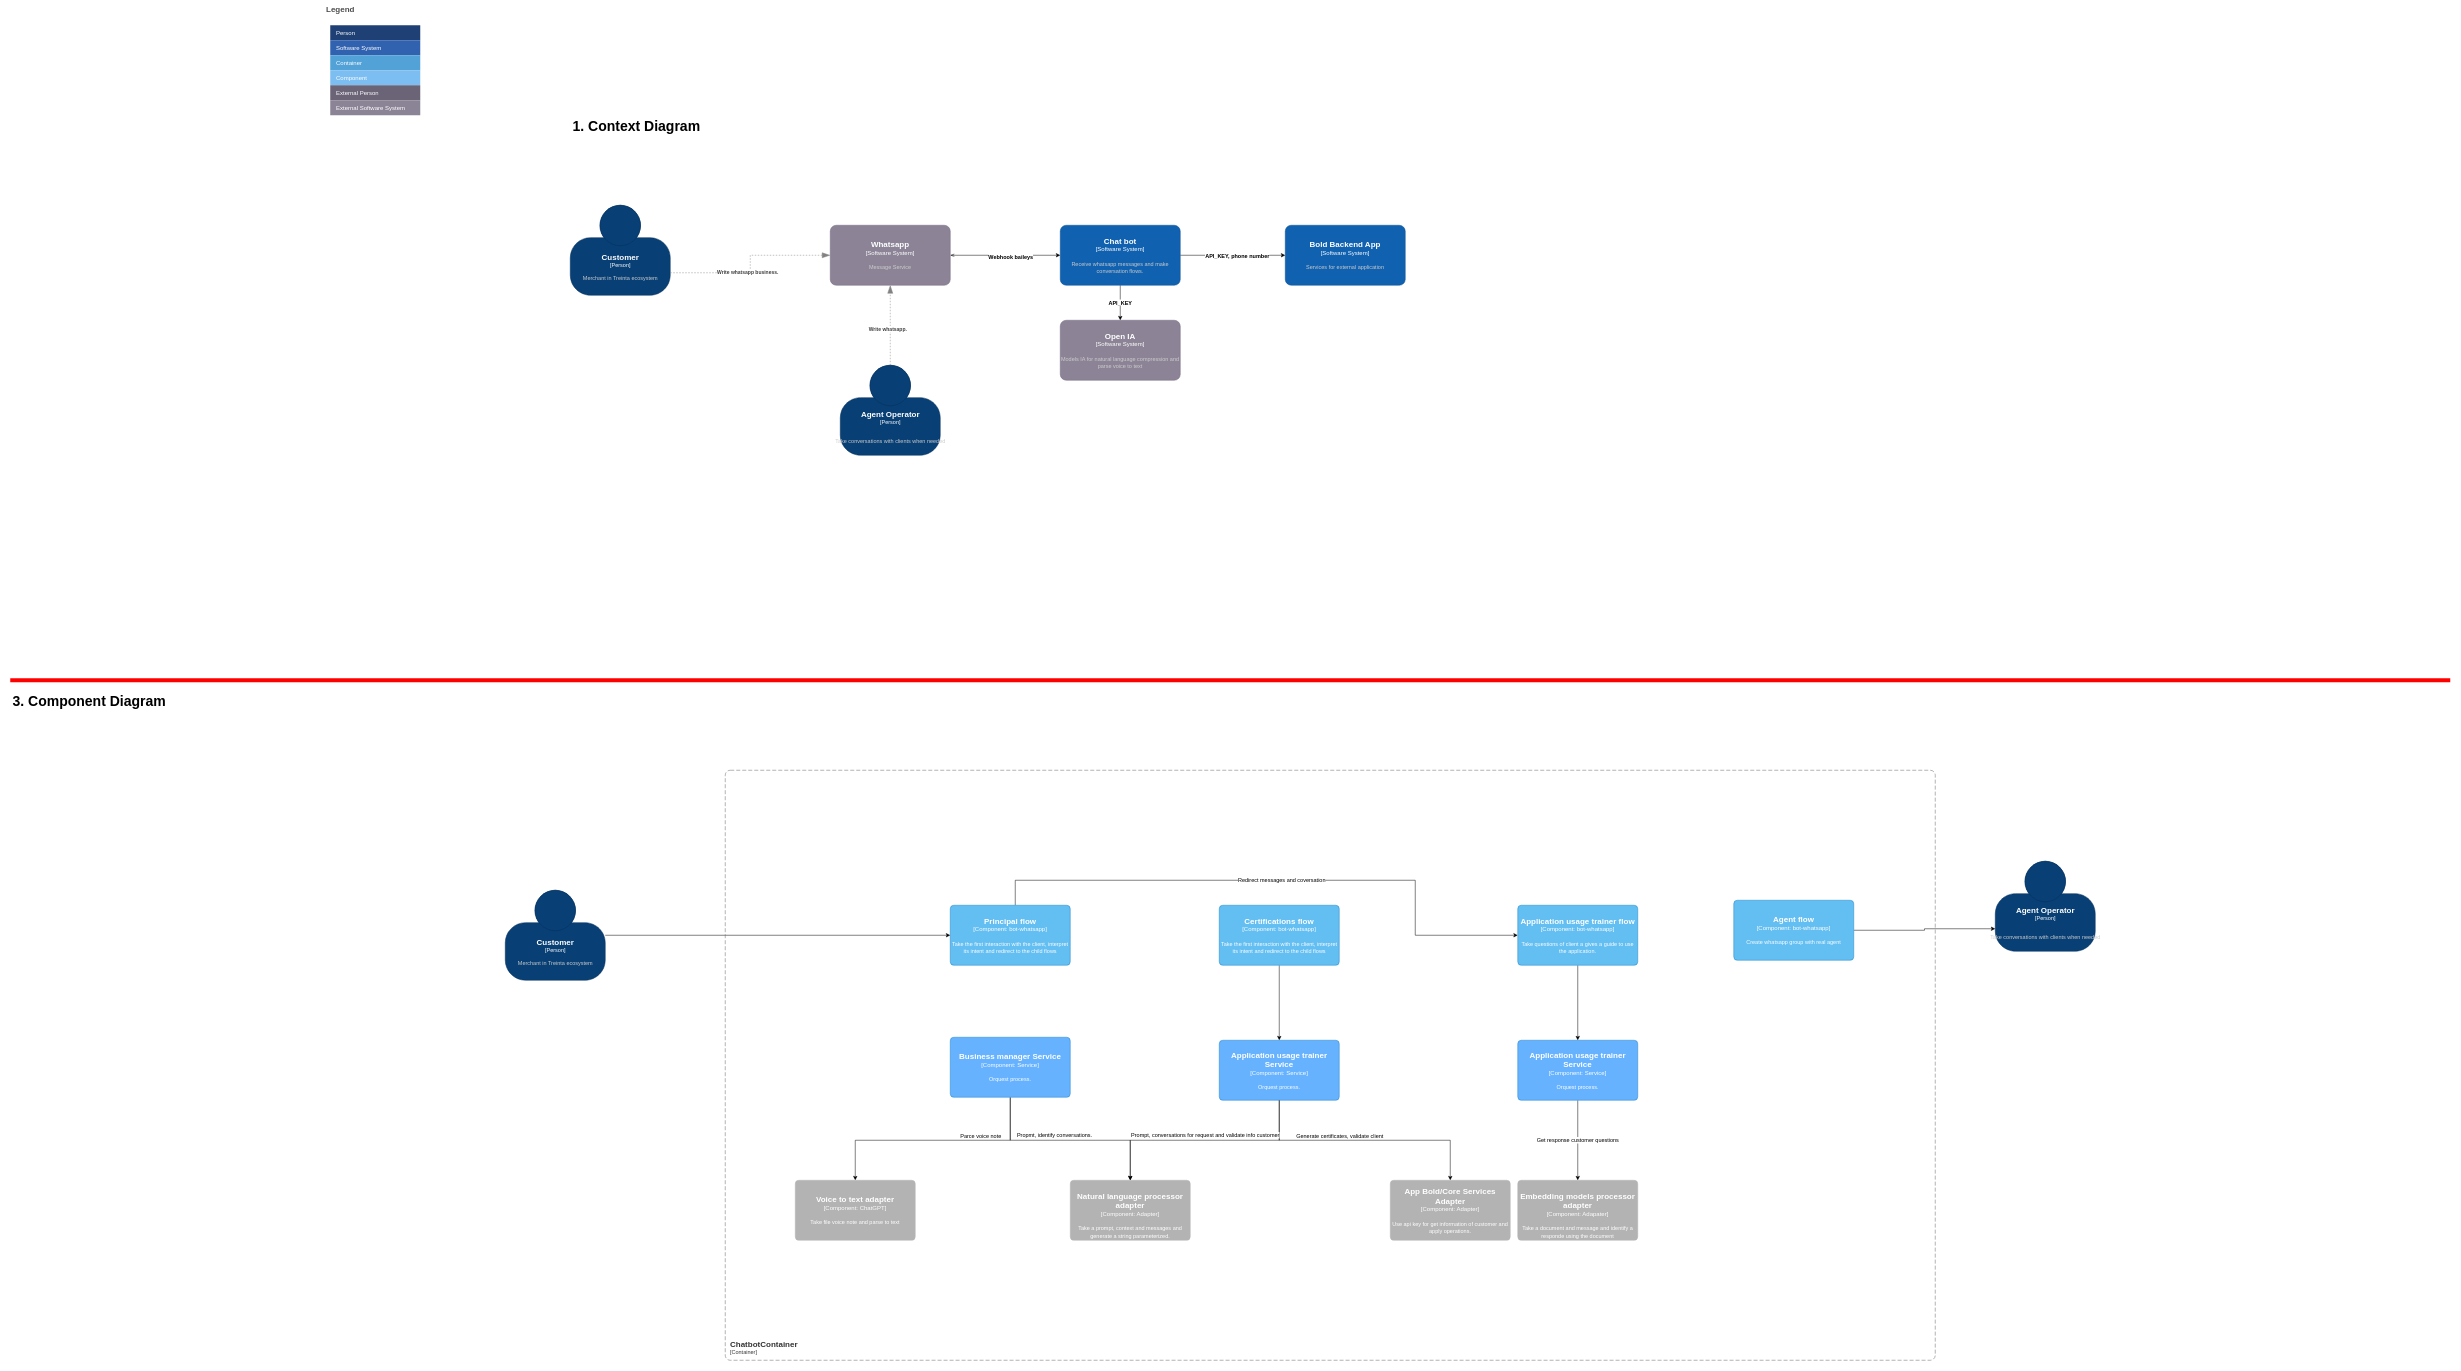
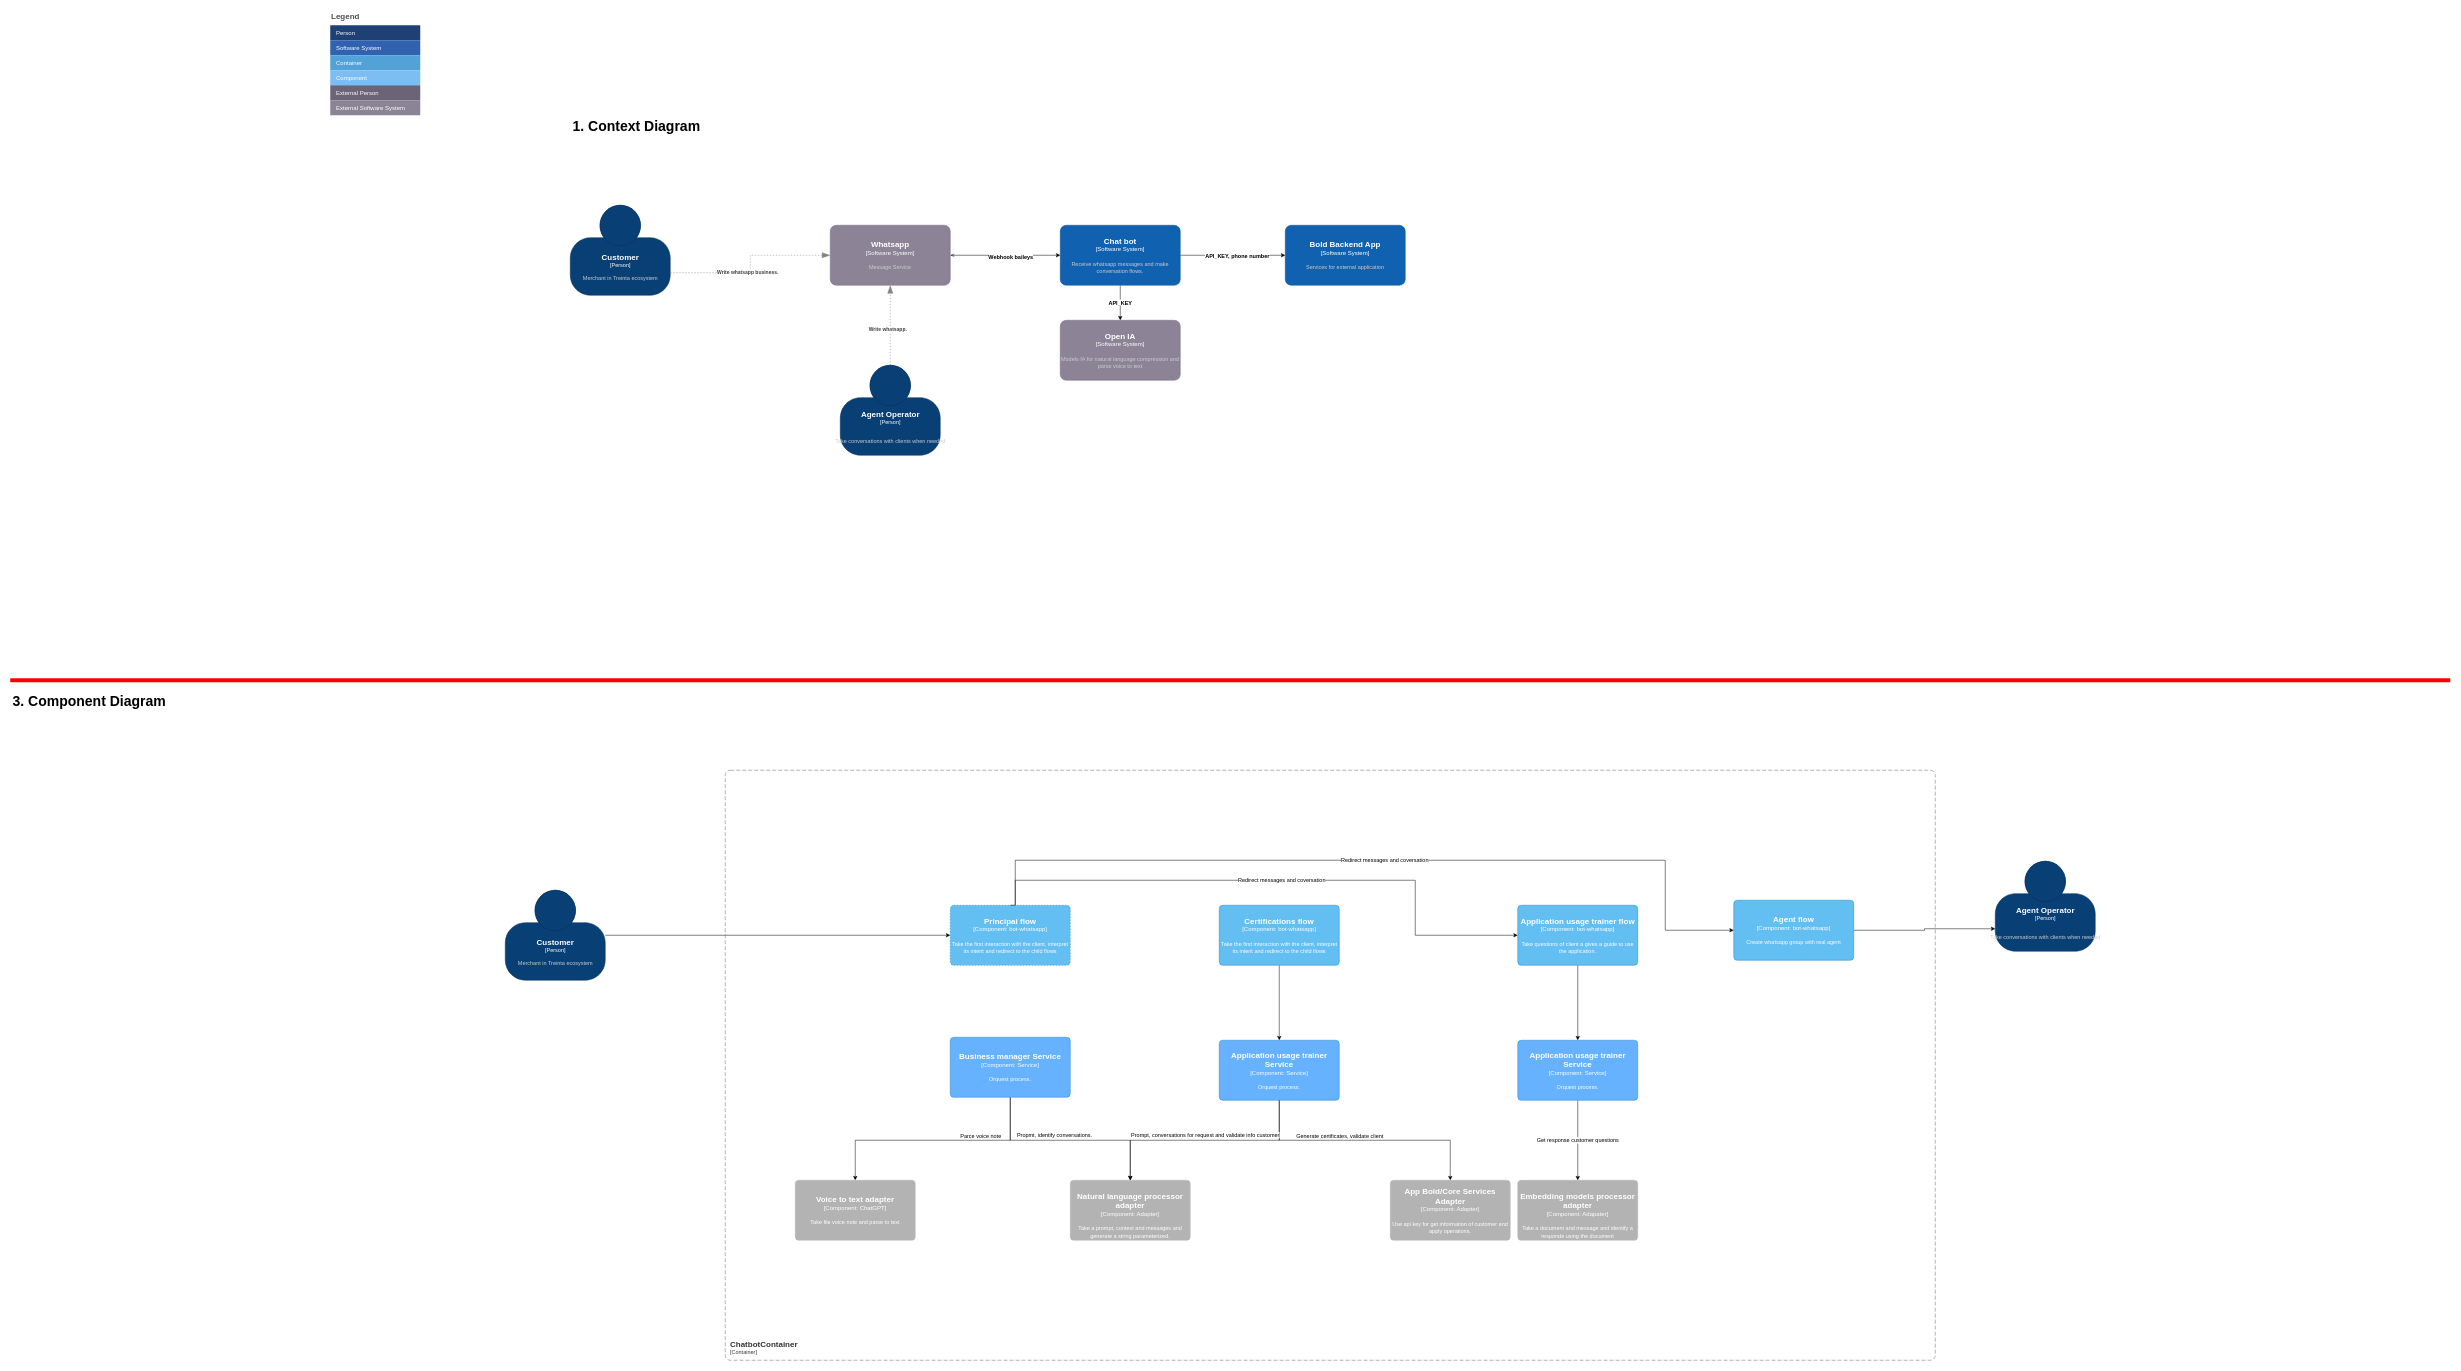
node "Legend": moved (370, 10) -> (375, 18)
edge "Principal flow [Component: bot-whatsapp] Take the first interaction with the client, interpret its intent and redirect to the child flows" -> "Agent flow [Component: bot-whatsapp] Create whatsapp group with real agent": added, label "Redirect messages and coversation"
node "Principal flow [Component: bot-whatsapp] Take the first interaction with the client, interpret its intent and redirect to the child flows": style solid -> dashed
